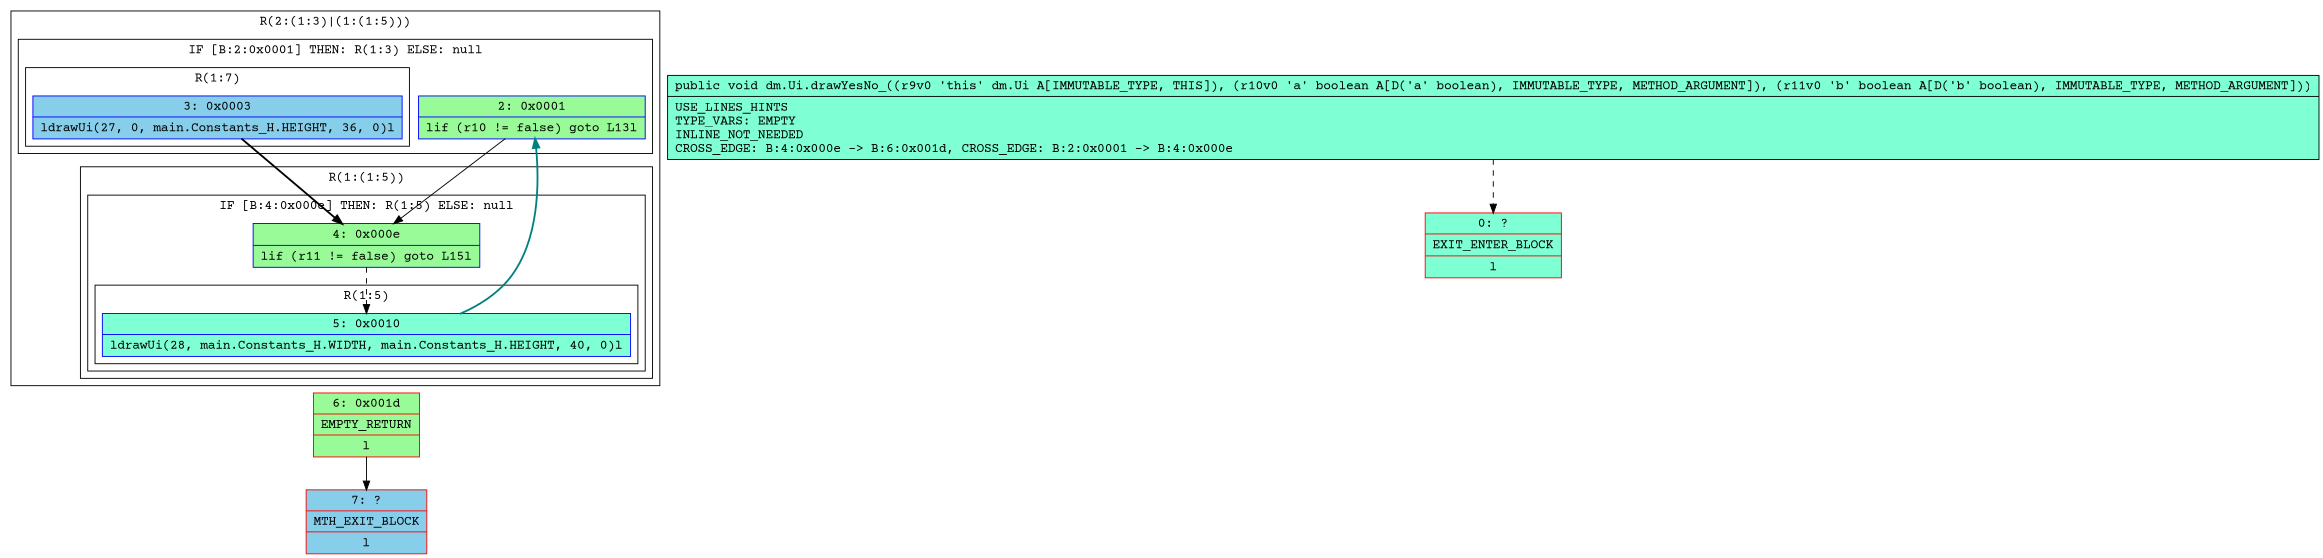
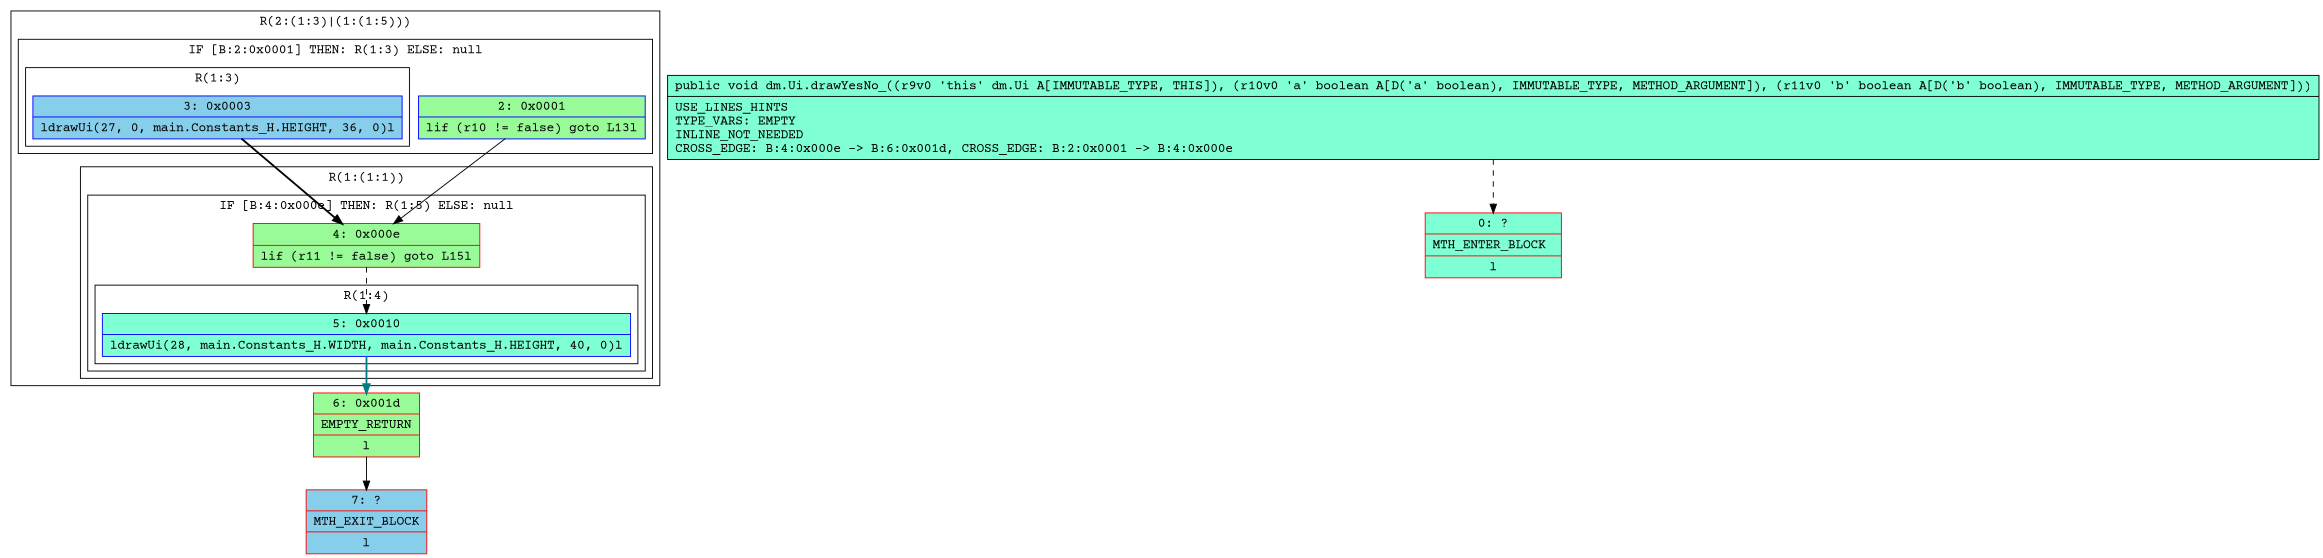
cluster "R(1:7)": label "R(1:7)" -> "R(1:3)"
cluster "R(1:(1:5))": label "R(1:(1:5))" -> "R(1:(1:1))"
node "0: ?": text "EXIT_ENTER_BLOCK" -> "MTH_ENTER_BLOCK"
node "4: 0x000e": color blue -> red
edge "5: 0x0010" -> "2: 0x0001": now "5: 0x0010" -> "6: 0x001d"
cluster "R(1:5)": label "R(1:5)" -> "R(1:4)"
